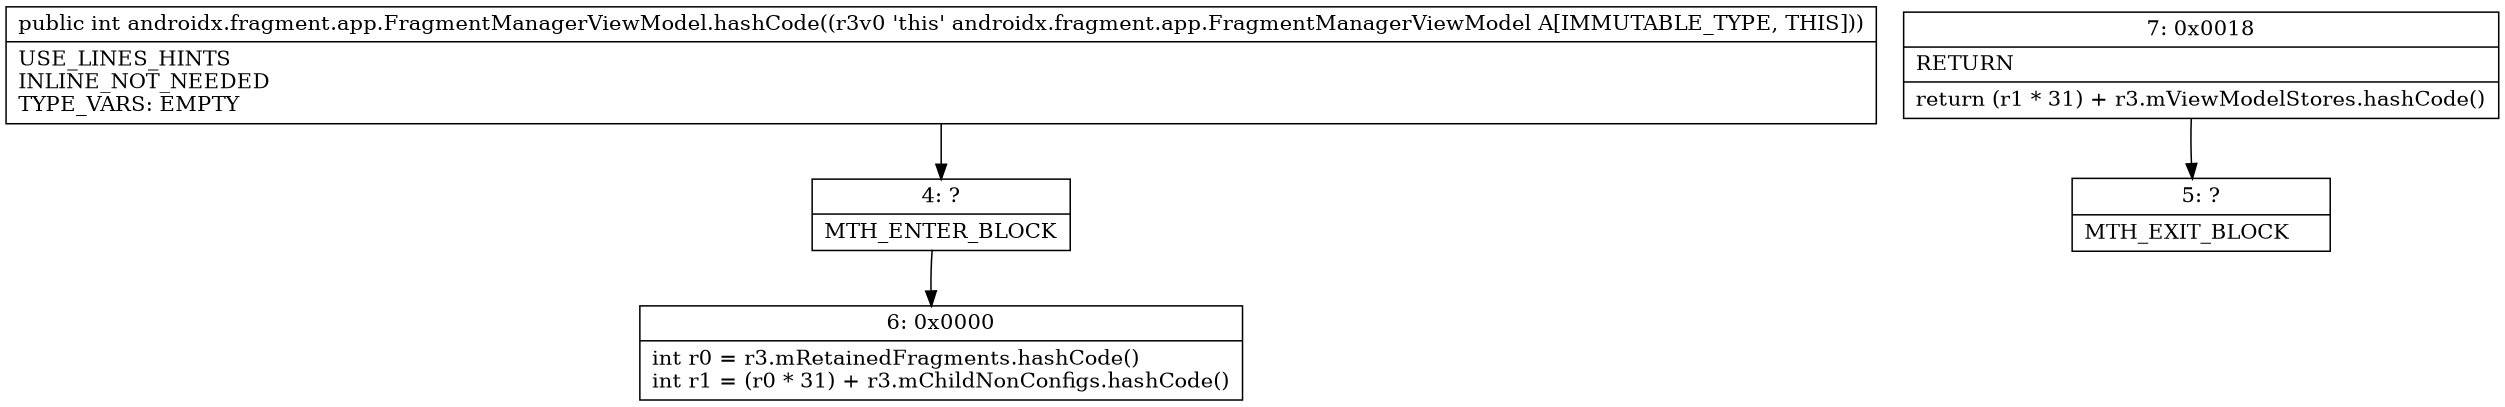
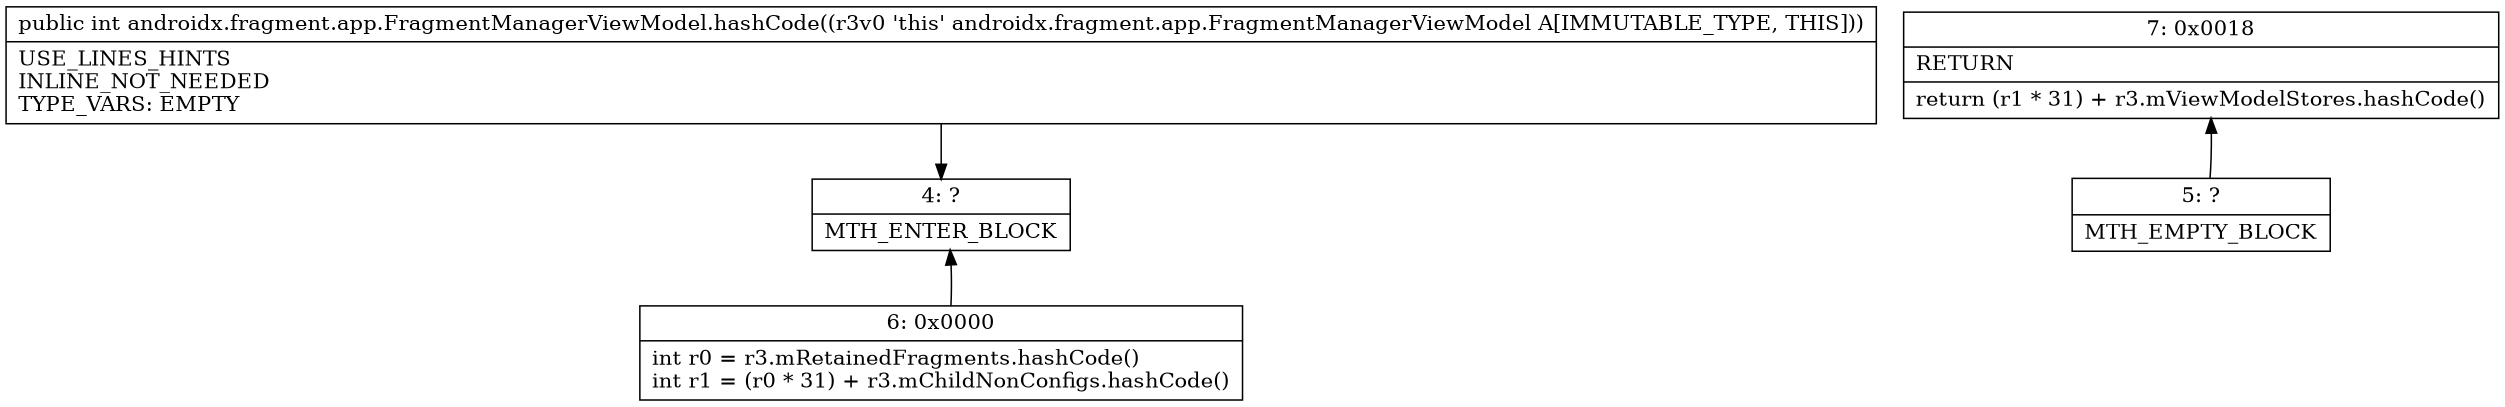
edge "7: 0x0018" -> "5: ?": reversed
node "5: ?": text "MTH_EXIT_BLOCK" -> "MTH_EMPTY_BLOCK"
edge "4: ?" -> "6: 0x0000": reversed
